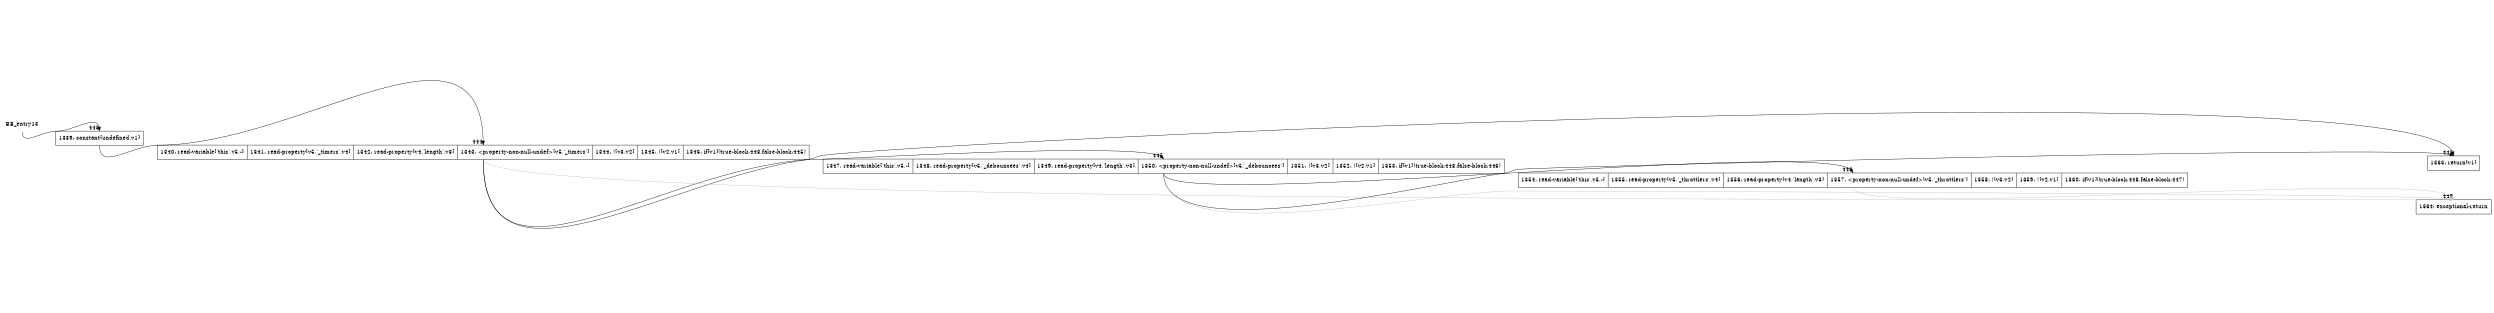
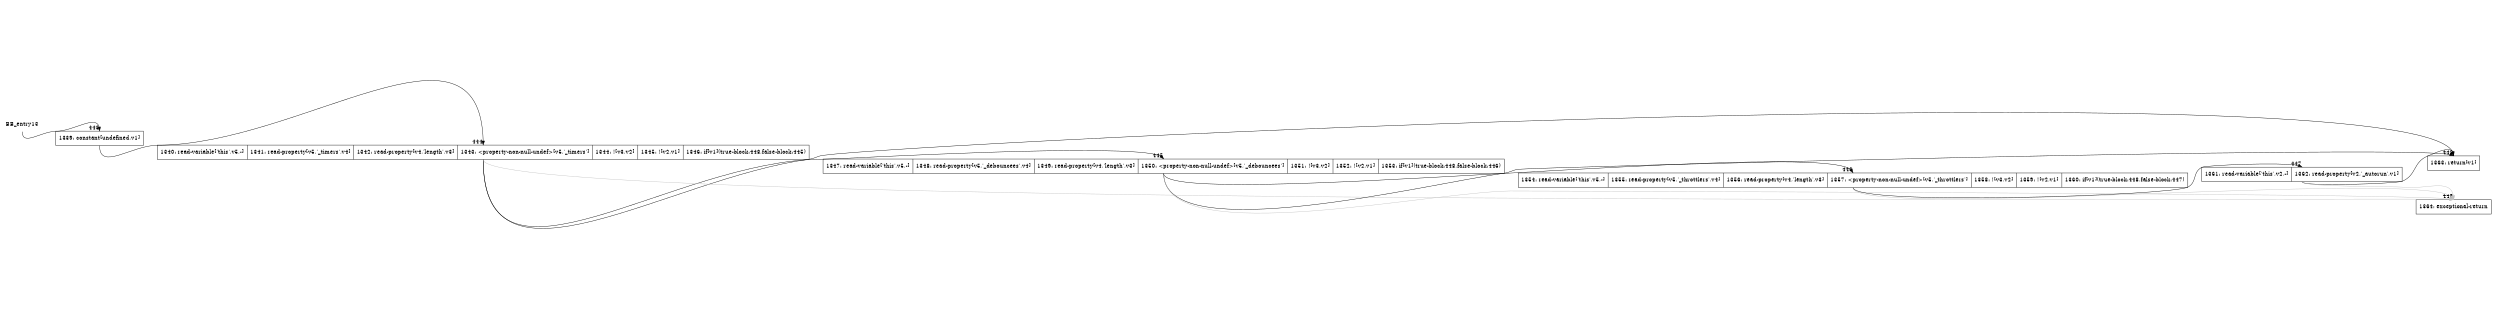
node "1361: read-variable['this',v2,-]": added
